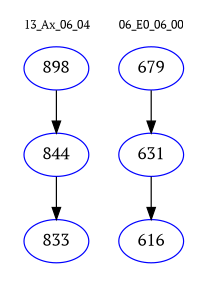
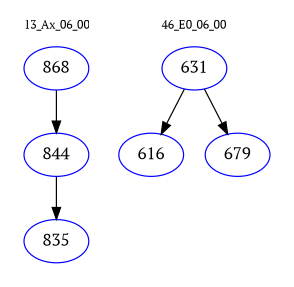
cluster "13_Ax_06_04": label "13_Ax_06_04" -> "13_Ax_06_00"
cluster "06_E0_06_00": label "06_E0_06_00" -> "46_E0_06_00"
node "898": label "898" -> "868"
edge "679" -> "631": reversed
node "833": label "833" -> "835"
